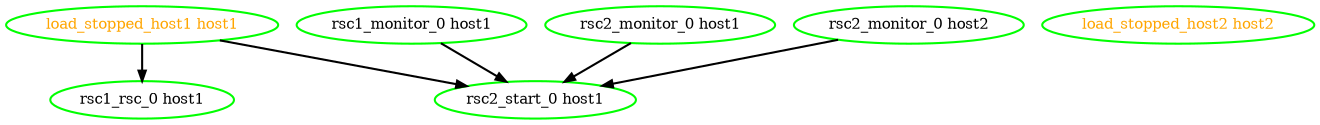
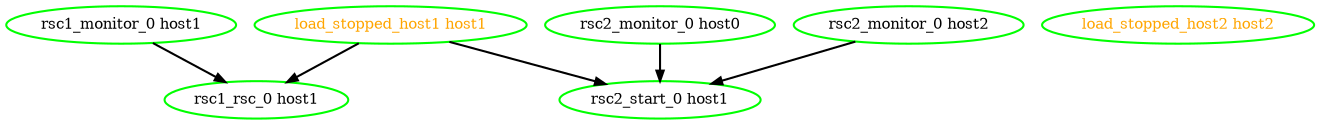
node "rsc2_monitor_0 host1": label "rsc2_monitor_0 host1" -> "rsc2_monitor_0 host0"
edge "rsc1_monitor_0 host1" -> "rsc2_start_0 host1": now "rsc1_monitor_0 host1" -> "rsc1_rsc_0 host1"
